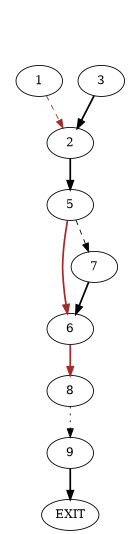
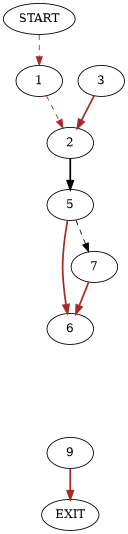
node "START": added
edge "3" -> "2": color black -> brown
edge "7" -> "6": color black -> brown
node "8": removed
edge "9" -> "EXIT": color black -> brown
